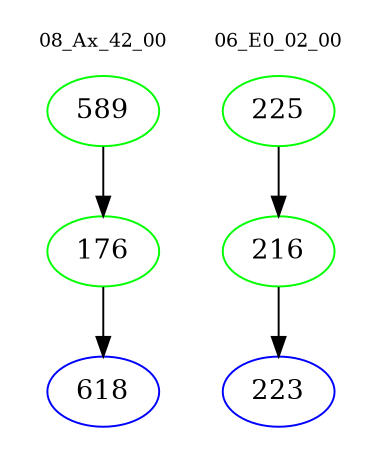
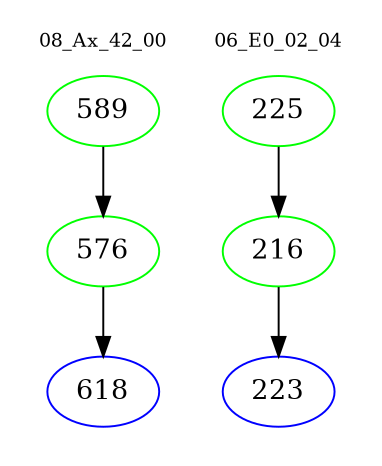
cluster "06_E0_02_00": label "06_E0_02_00" -> "06_E0_02_04"
node "176": label "176" -> "576"
